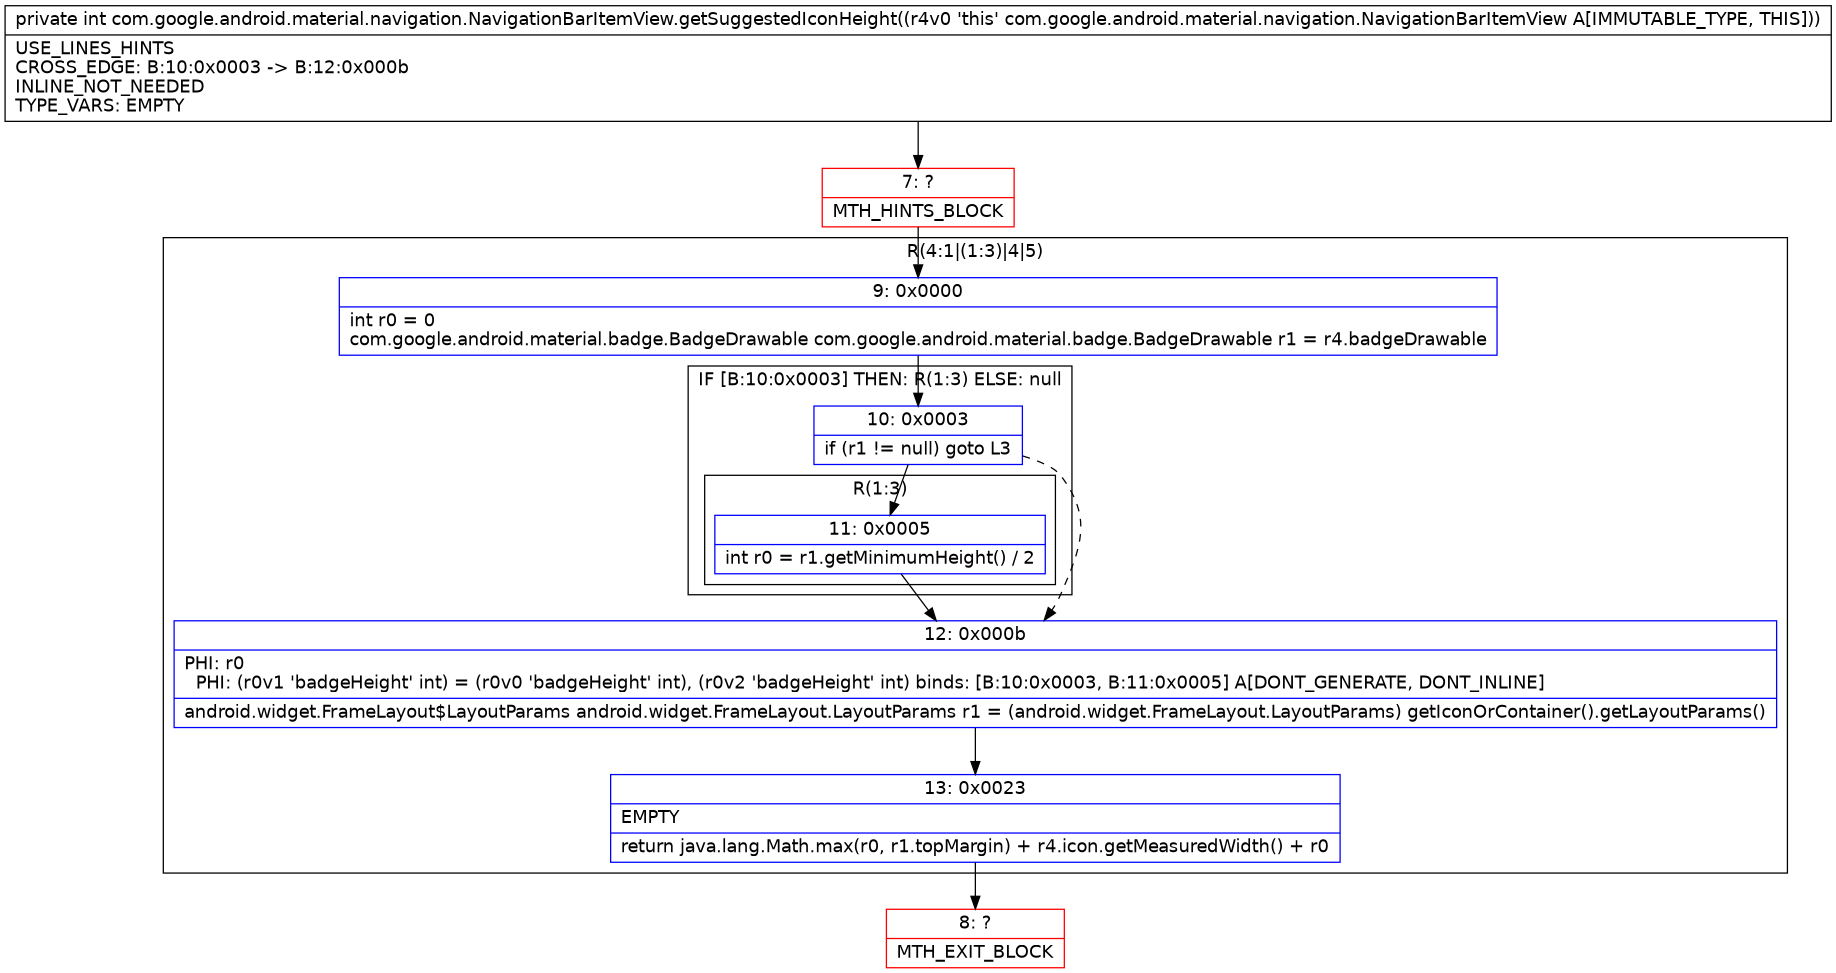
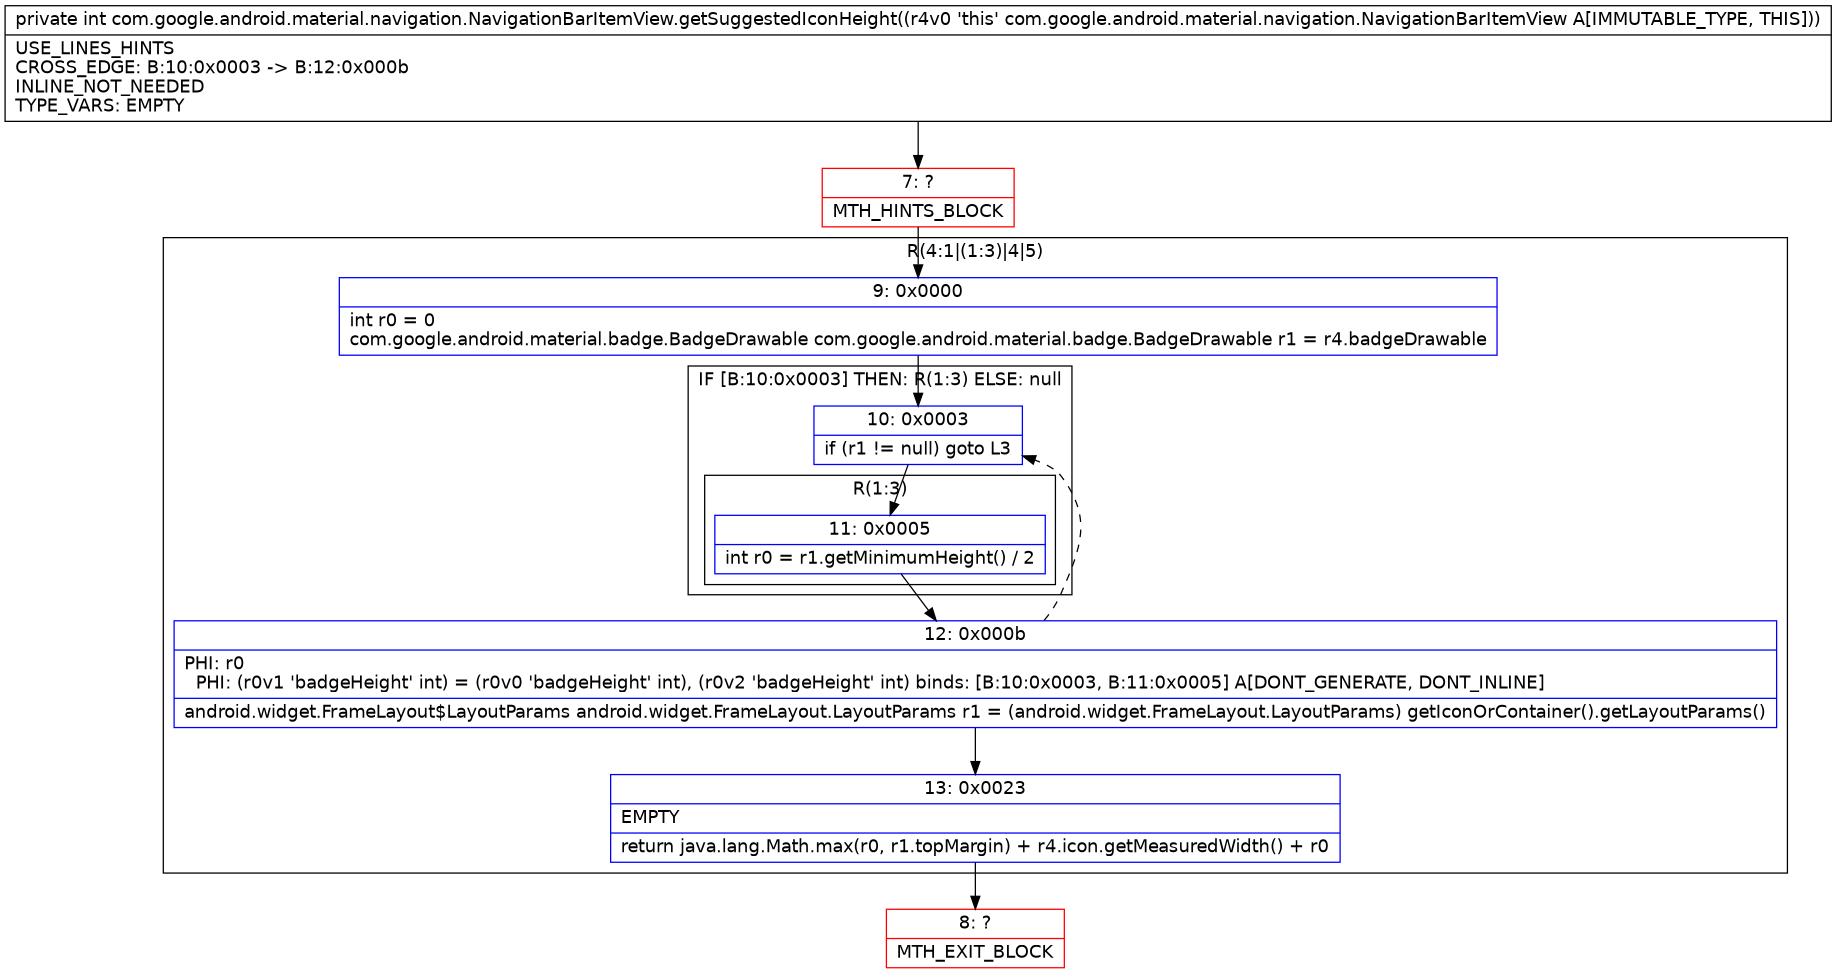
edge "10: 0x0003" -> "12: 0x000b": reversed
